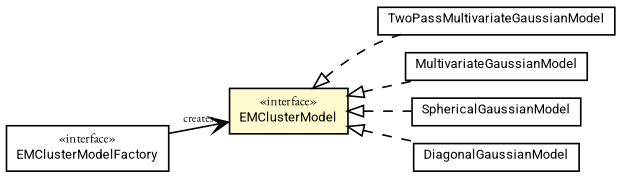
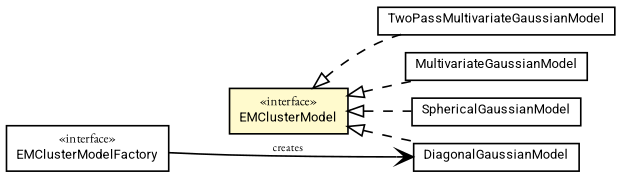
edge "EMClusterModelFactory" -> "EMClusterModel": now "EMClusterModelFactory" -> "DiagonalGaussianModel"
